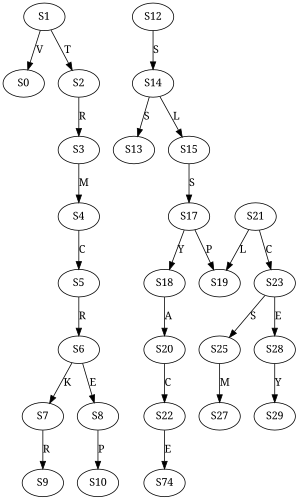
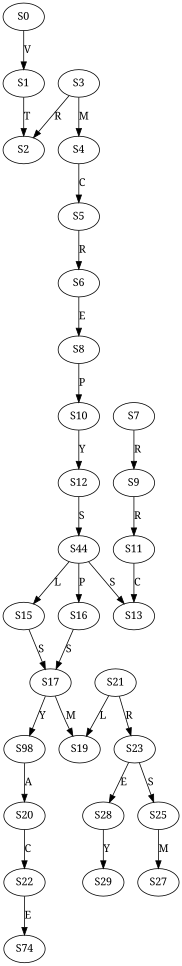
edge "S1" -> "S0": reversed
node "S14": label "S14" -> "S44"
edge "S2" -> "S3": reversed
edge "S17" -> "S19": label "P" -> "M"
edge "S21" -> "S23": label "C" -> "R"
node "S18": label "S18" -> "S98"
edge "S6" -> "S7": removed, label "K"
edge "S10" -> "S12": added, label "Y"
node "S11": added
node "S16": added
